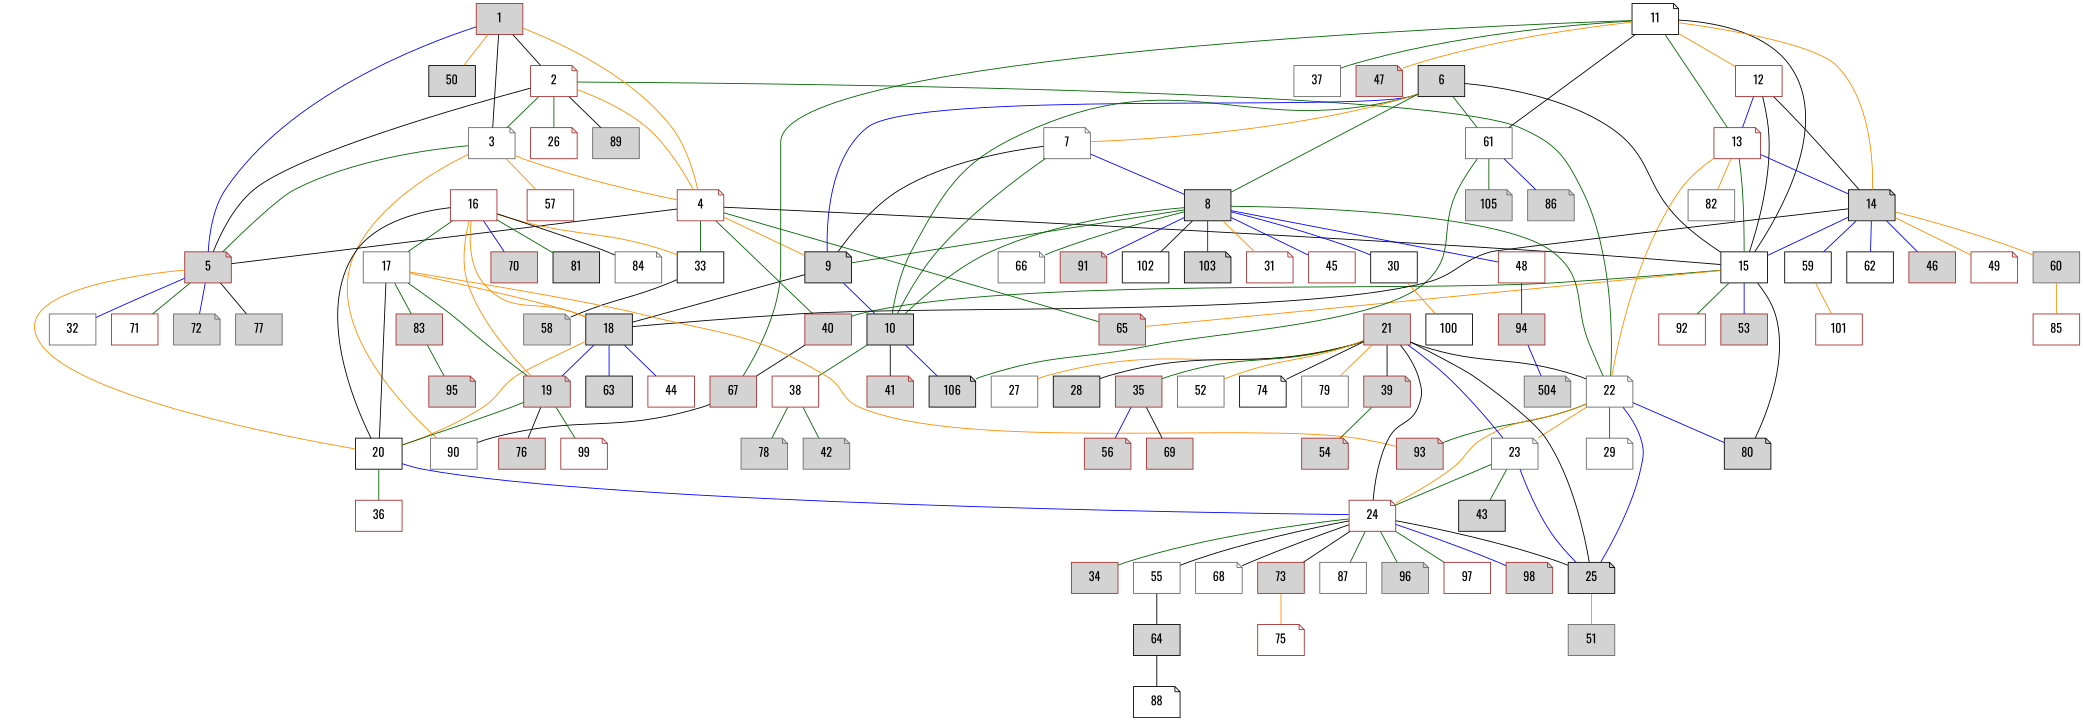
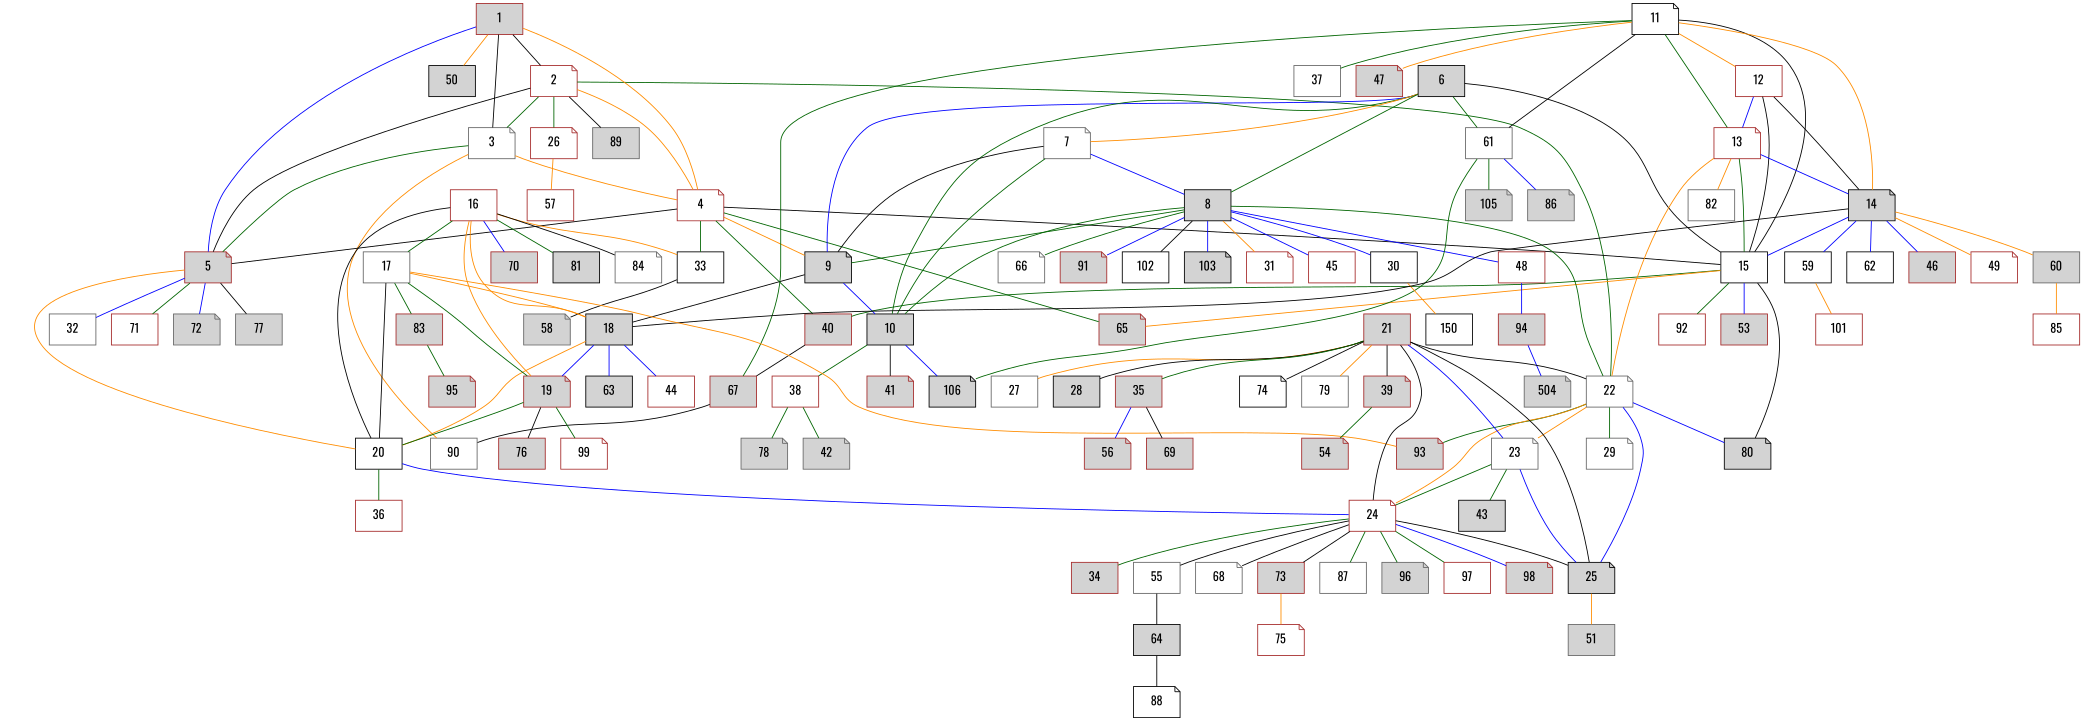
edge "3" -- "57": now "26" -- "57"
node "100": label "100" -> "150"
node "52": removed
